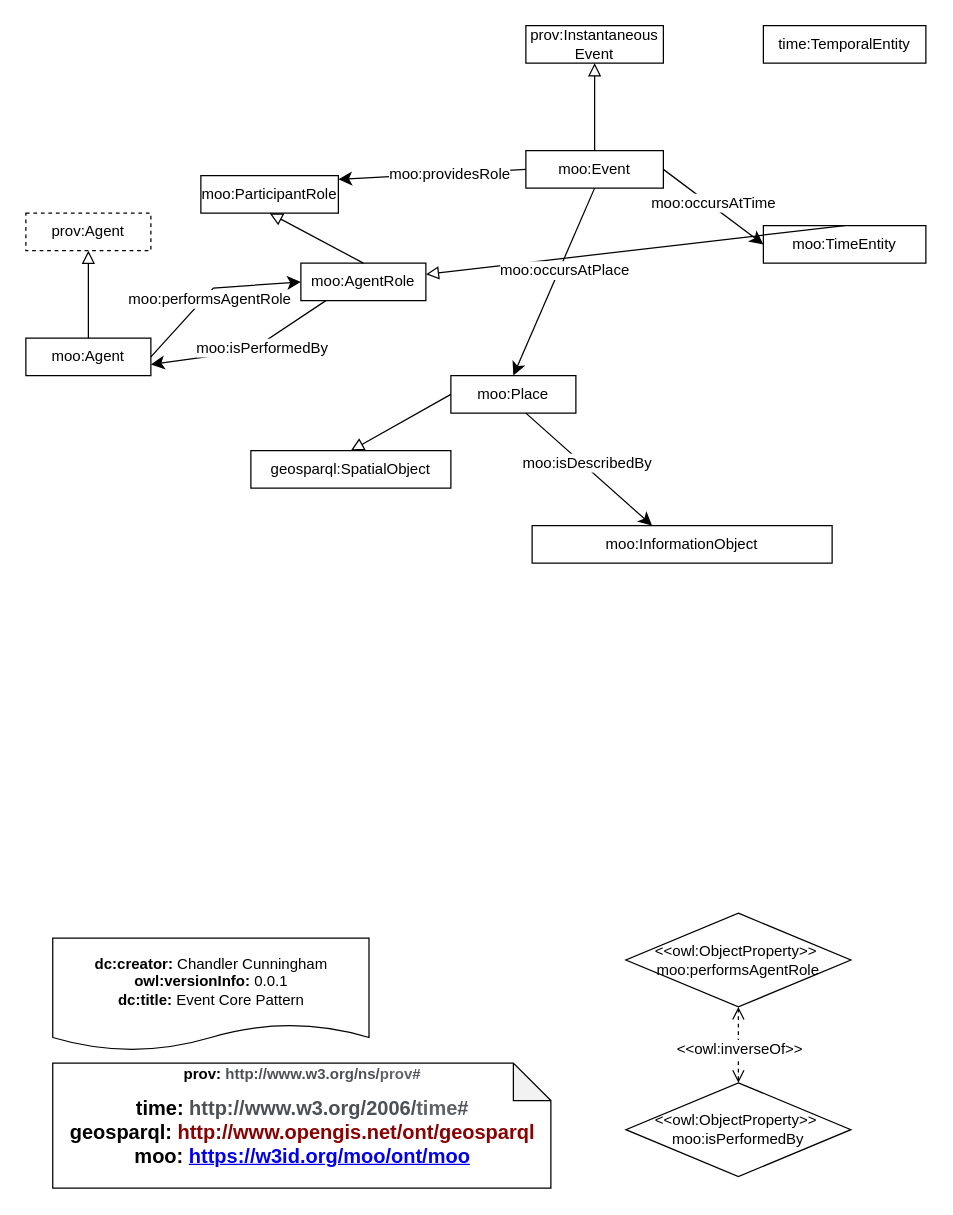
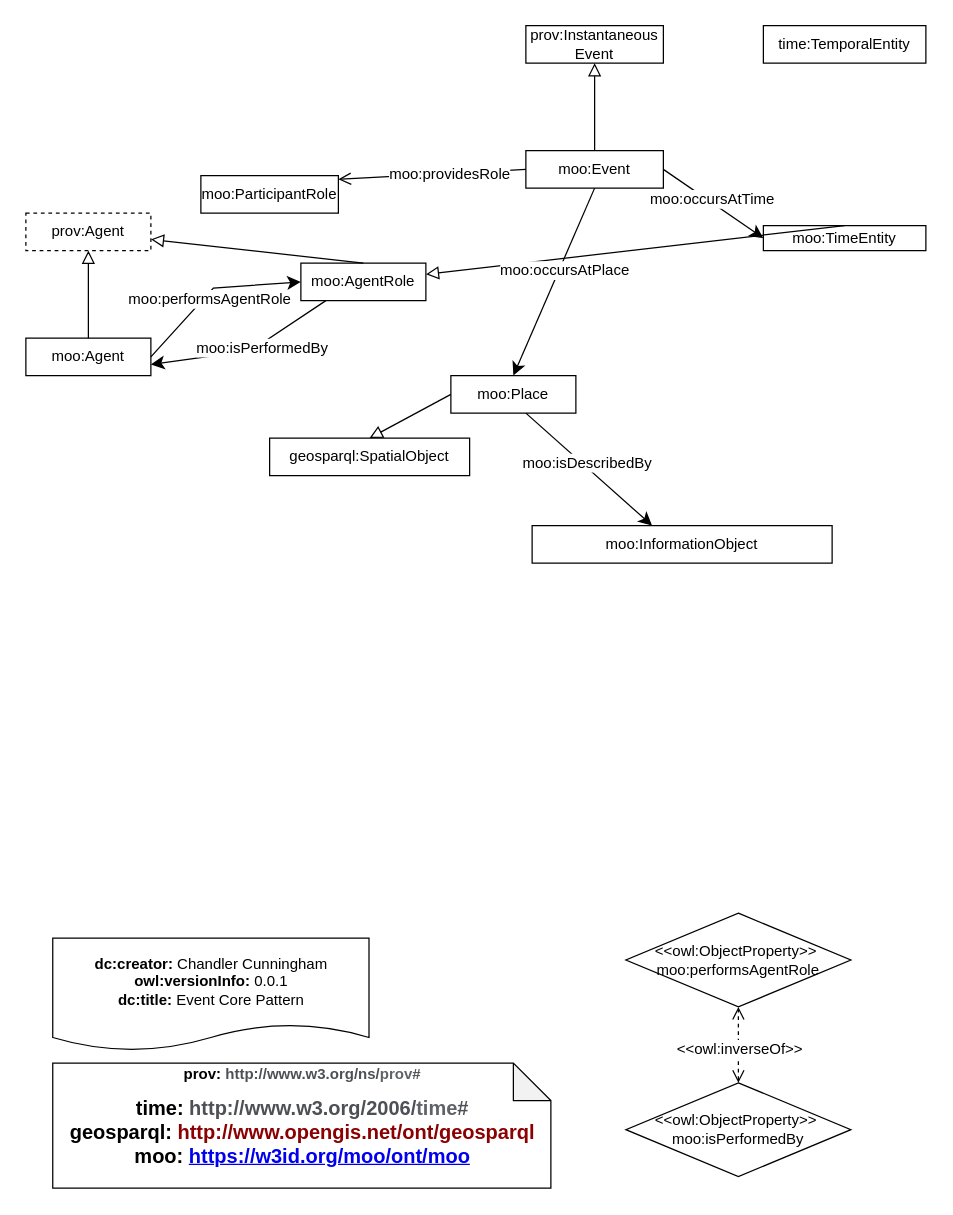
edge "moo:Event" -> "moo:ParticipantRole": arrowhead classic -> open
edge "moo:AgentRole" -> "moo:ParticipantRole": now "moo:AgentRole" -> "prov:Agent"
node "moo:TimeEntity": size 163x38 -> 163x25
node "geosparql:SpatialObject": moved (351, 469) -> (369, 457)
